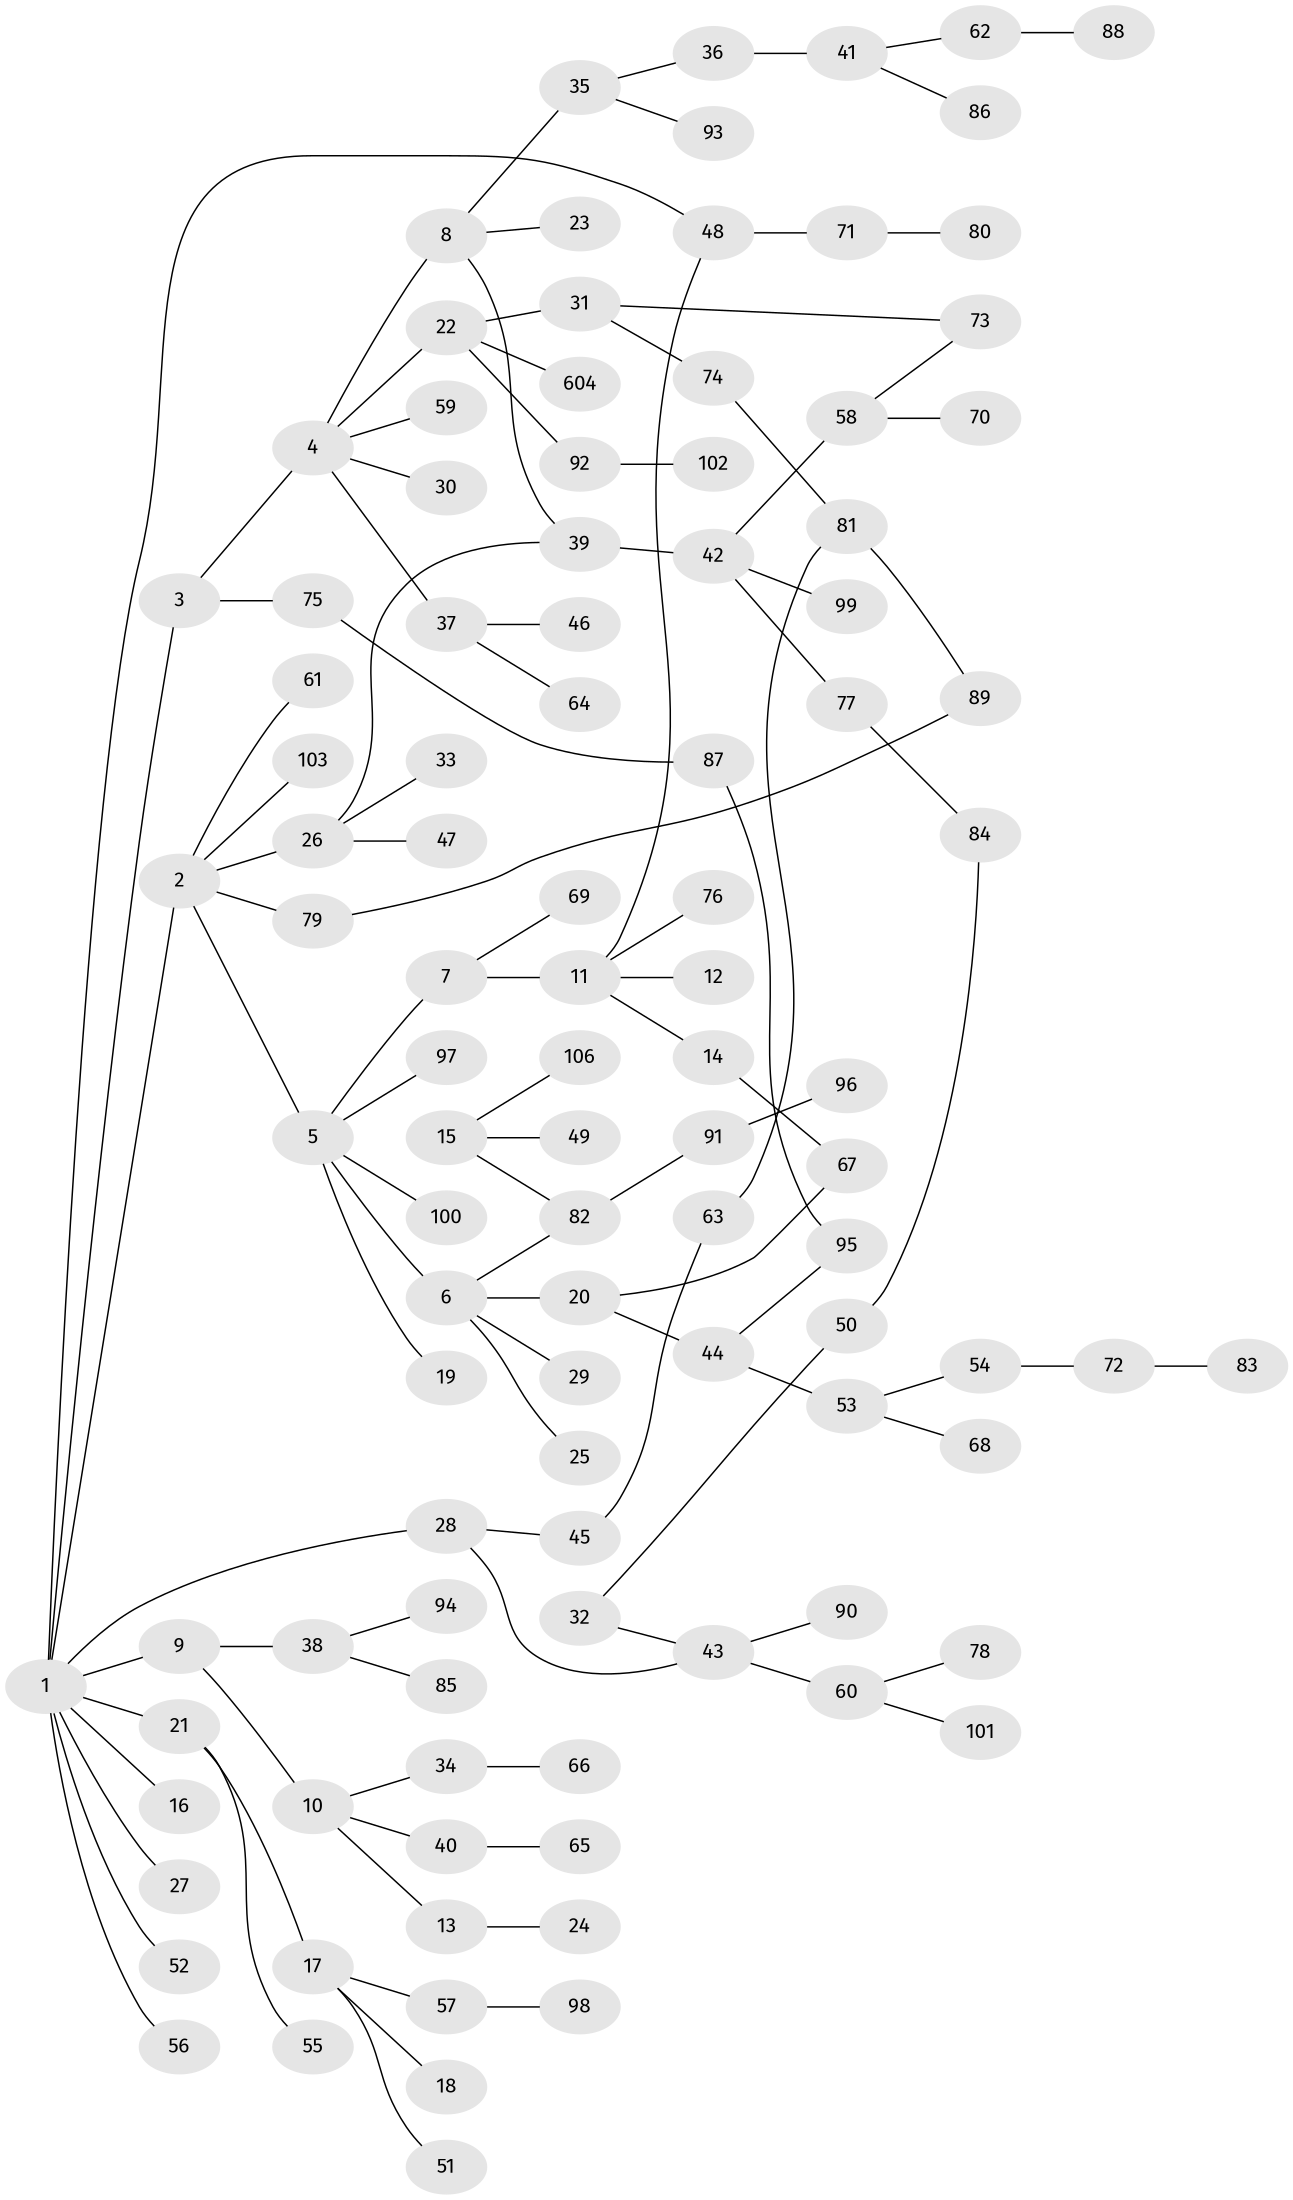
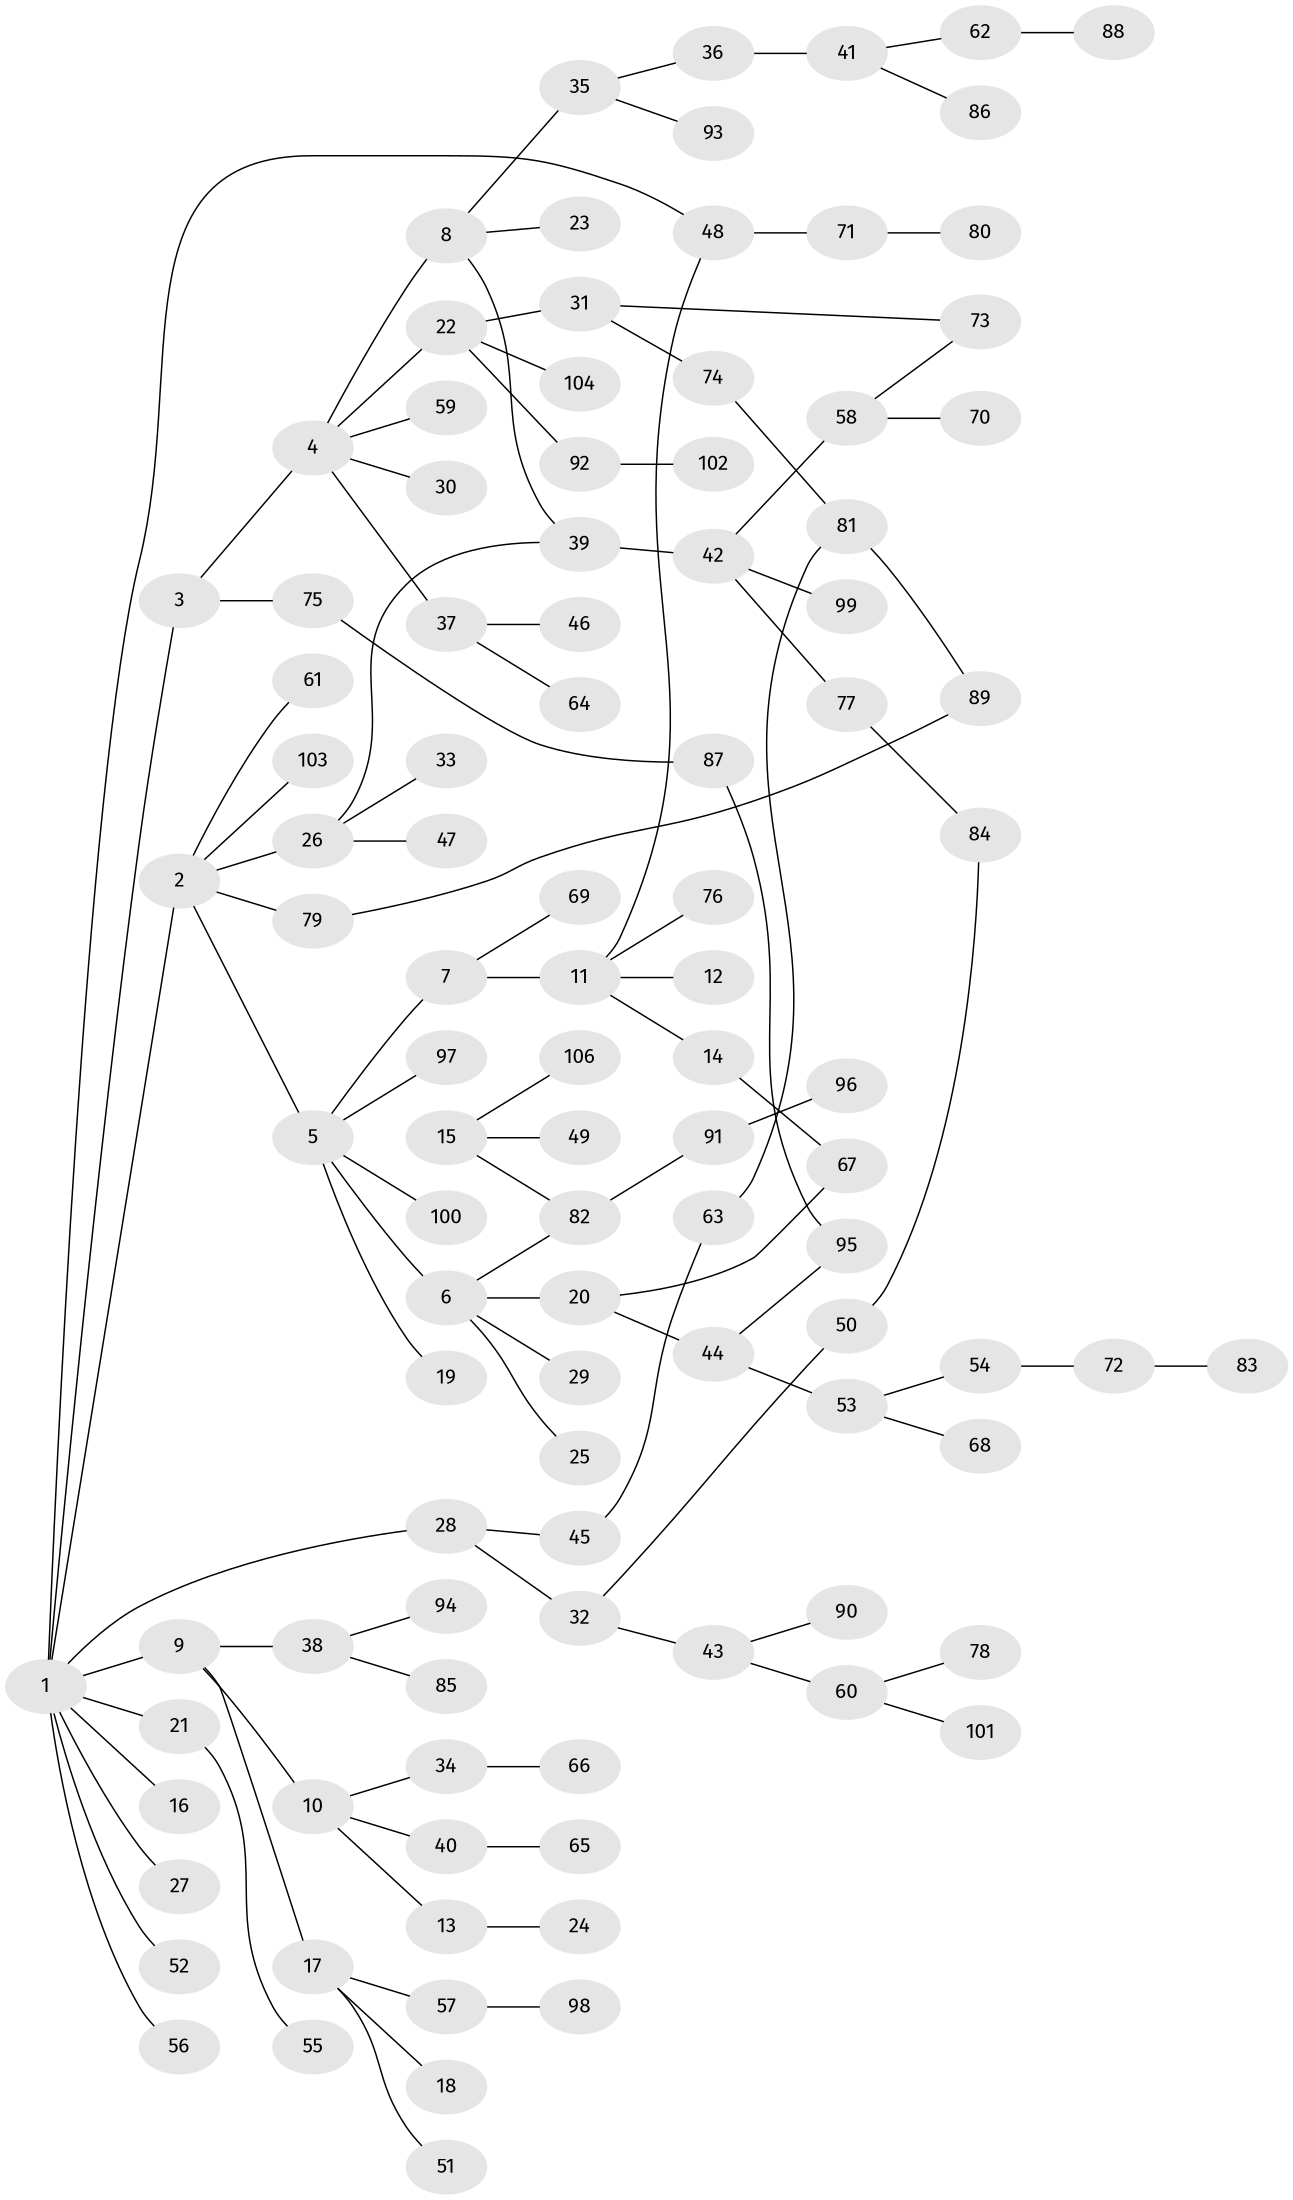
node "604": label "604" -> "104"
edge "28" -- "43": now "28" -- "32"
edge "21" -- "17": now "9" -- "17"
